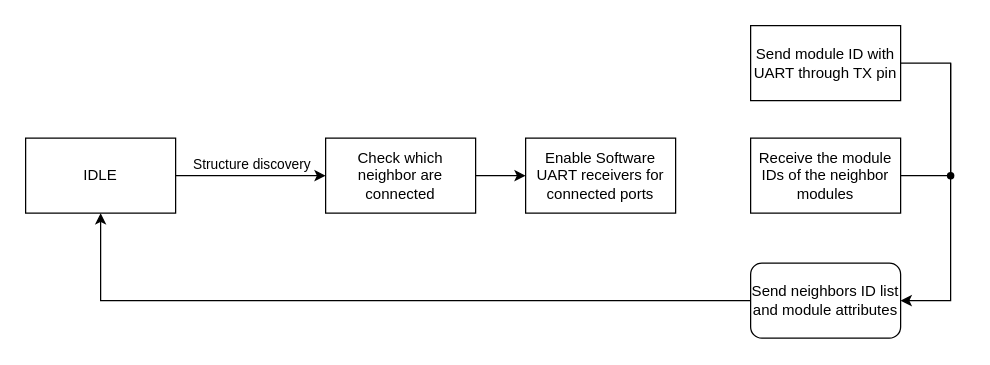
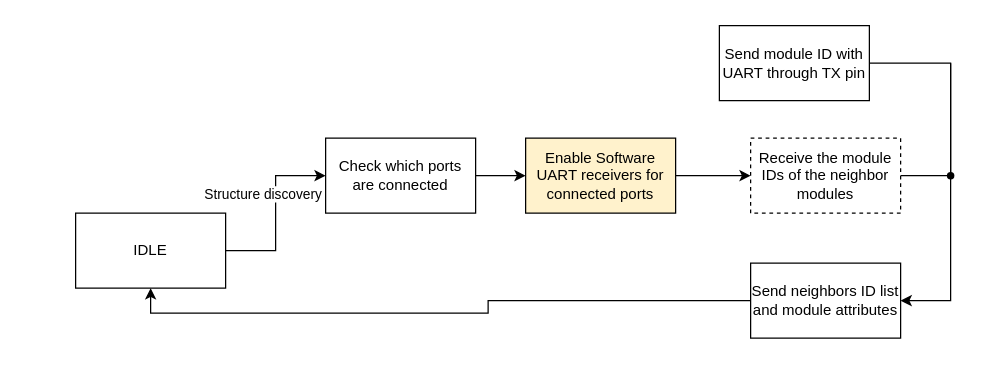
node "Send module ID with UART through TX pin": moved (826, 63) -> (794, 63)
node "IDLE": moved (101, 176) -> (151, 251)
node "Check which neighbor are connected": label "Check which neighbor are connected" -> "Check which ports are connected"
node "Enable Software UART receivers for connected ports": fillcolor #ffffff -> #fff2cc
edge "Enable Software UART receivers for connected ports" -> "Receive the module IDs of the neighbor modules": added
node "Receive the module IDs of the neighbor modules": style solid -> dashed
node "Send neighbors ID list and module attributes": shape rounded rectangle -> rectangle
